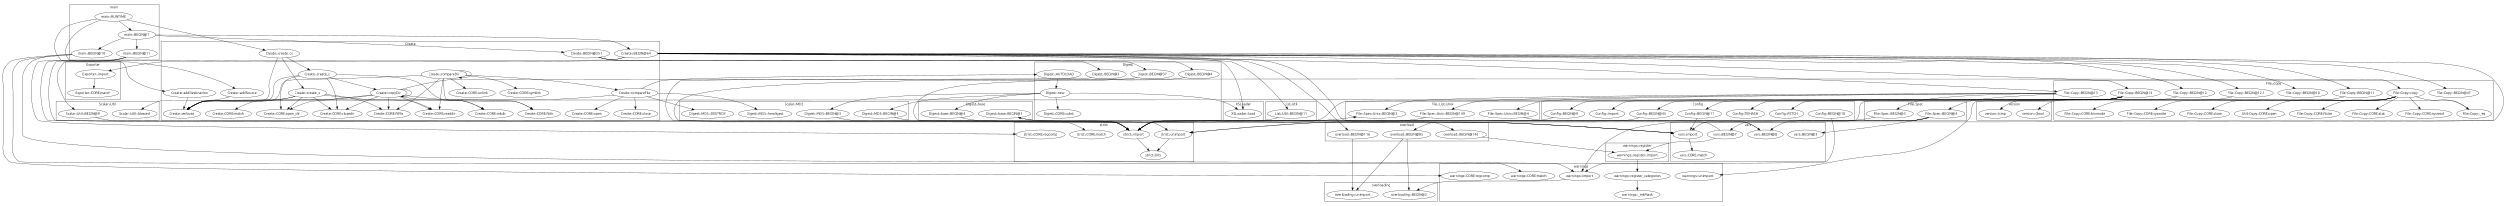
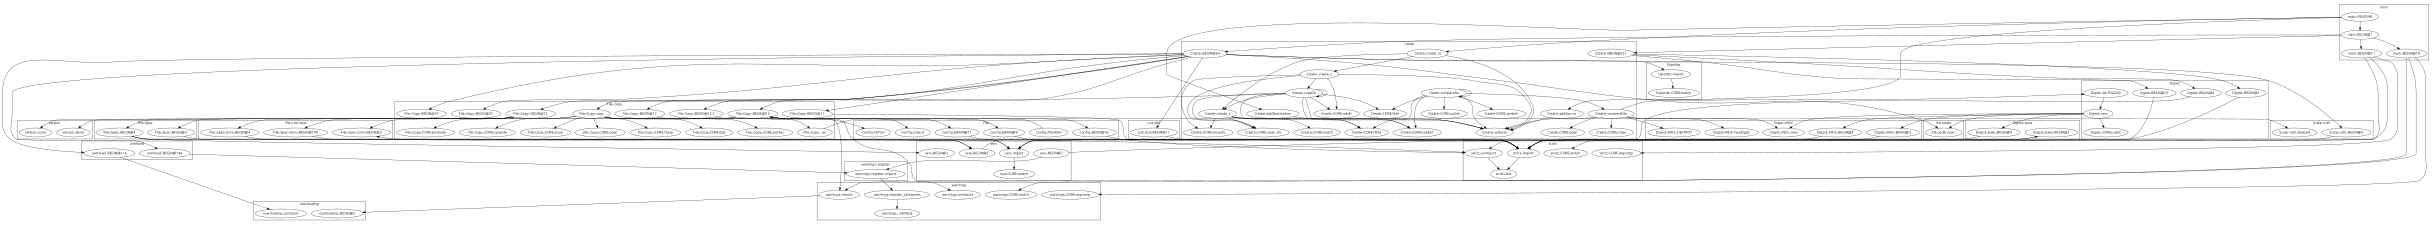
edge "File::Copy::BEGIN@14" -> "Config::TIEHASH": reversed
edge "Create::copyDir" -> "Create::CORE:closedir": now "Create::copyDir" -> "Create::create_s"
cluster "Config": label "Config" -> "File"
node "Config::BEGIN@10": removed
edge "File::Spec::BEGIN@4" -> "vars::BEGIN@7": removed
node "Digest::MD5::new": added
node "overload::BEGIN@85": removed
